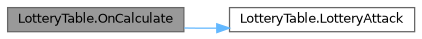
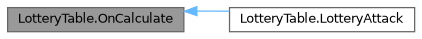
edge "LotteryTable.OnCalculate" -> "LotteryTable.LotteryAttack": reversed
